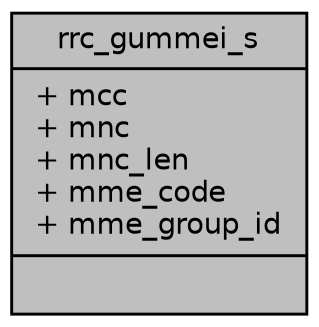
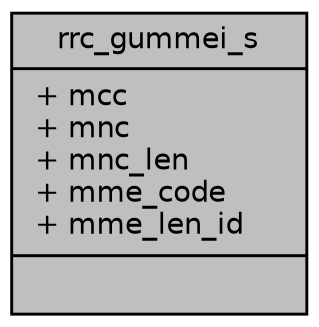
node "rrc_gummei_s": text "+ mme_group_id" -> "+ mme_len_id"
